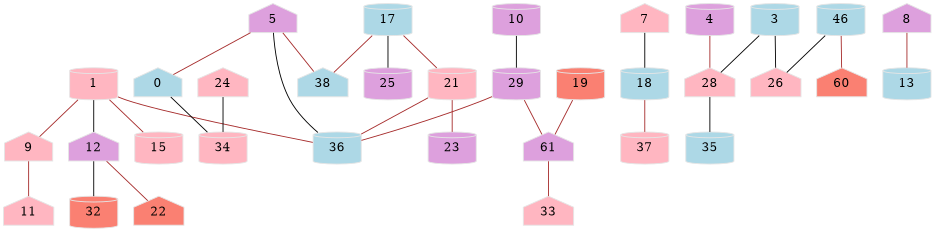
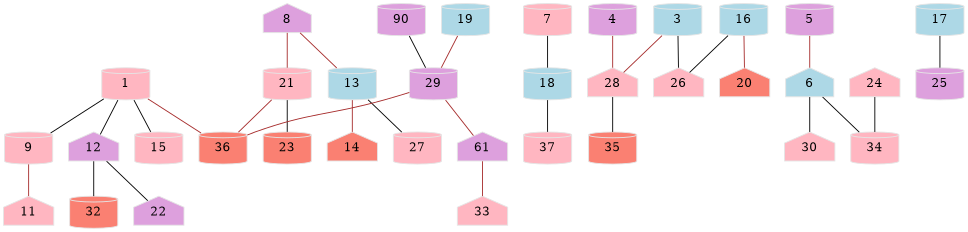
node "5": shape house -> cylinder
node "10": label "10" -> "90"
node "7": shape house -> cylinder
node "46": label "46" -> "16"
edge "17" -- "21": now "8" -- "21"
edge "3" -- "28": color black -> brown
node "0": label "0" -> "6"
node "38": removed
node "19": fillcolor salmon -> lightblue
node "60": label "60" -> "20"
edge "5" -- "36": removed
edge "1" -- "15": color brown -> black
edge "18" -- "37": color brown -> black
edge "19" -- "61": now "19" -- "29"
edge "1" -- "9": color brown -> black
edge "21" -- "23": color brown -> black
node "9": shape house -> cylinder
node "36": fillcolor lightblue -> salmon
node "14": added
node "27": added
node "23": fillcolor plum -> salmon
node "35": fillcolor lightblue -> salmon
node "30": added
edge "12" -- "22": color brown -> black
node "22": fillcolor salmon -> plum
